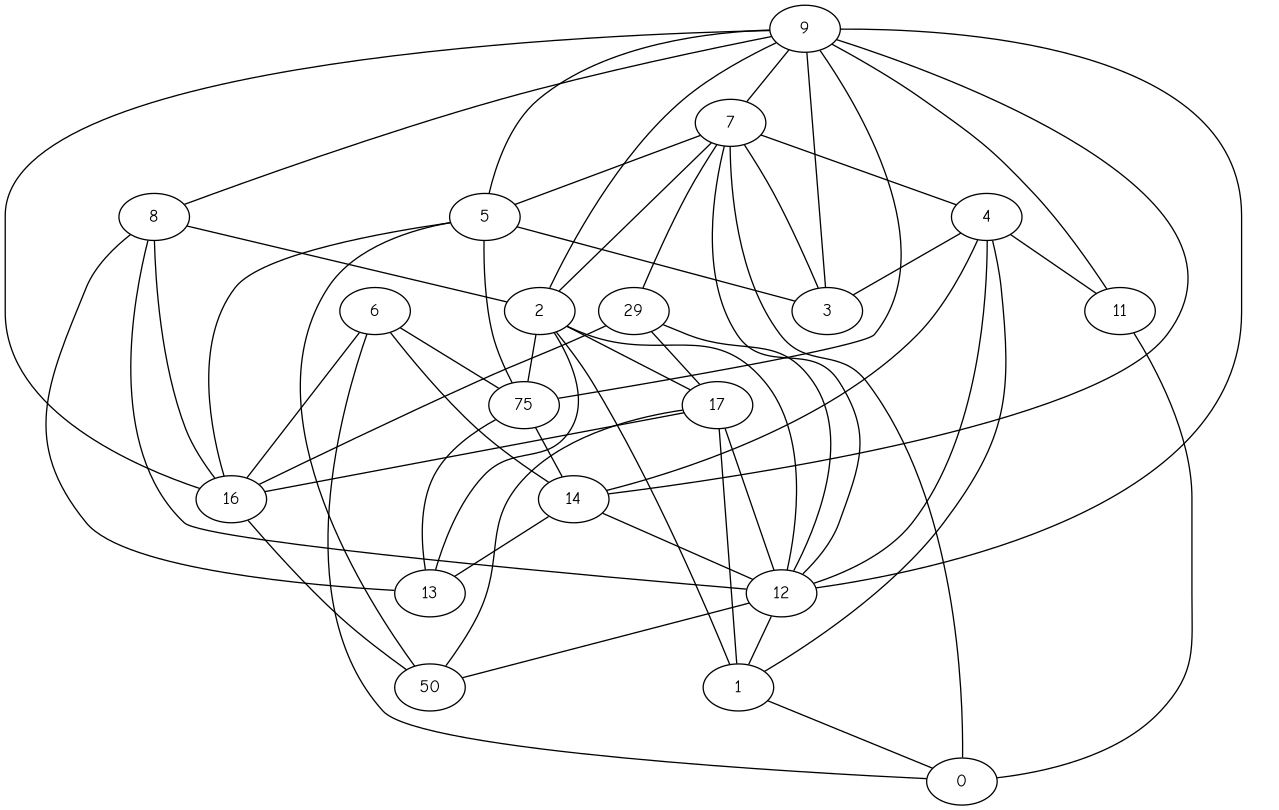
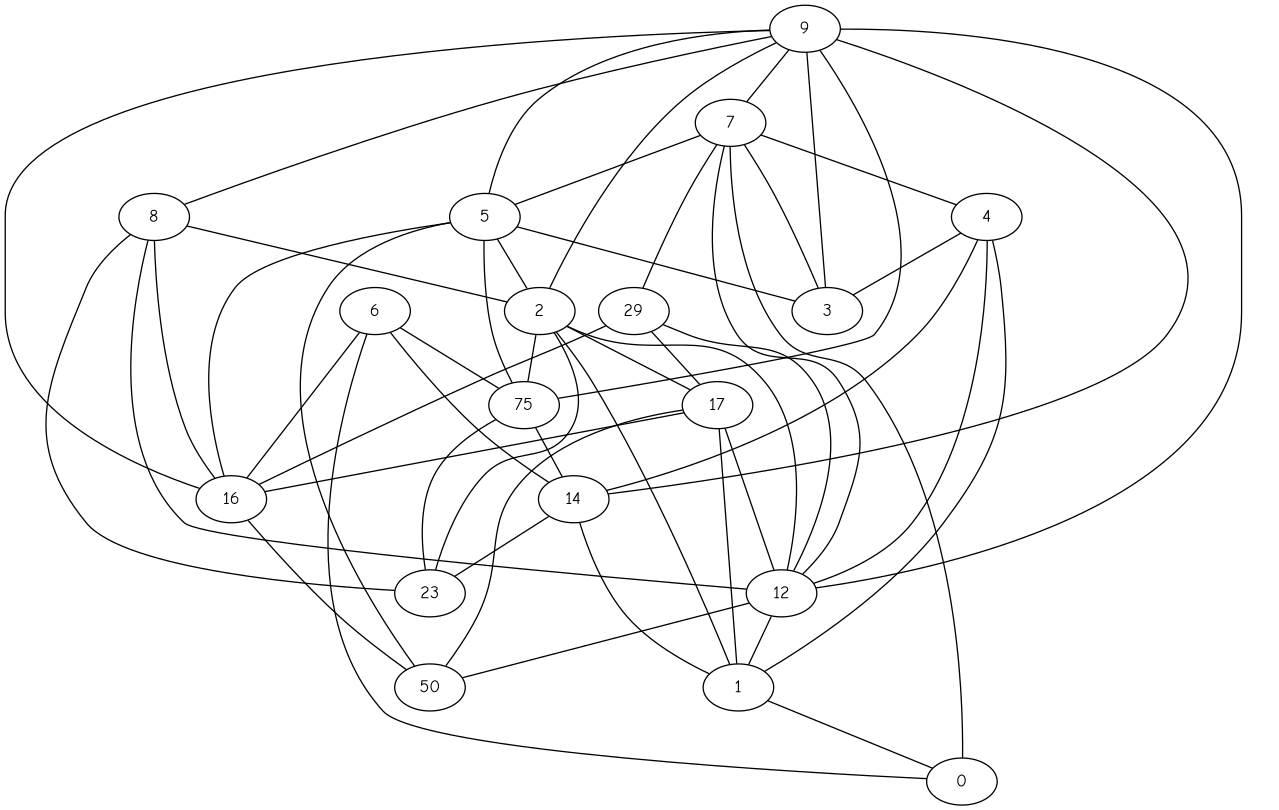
edge "7" -- "2": now "5" -- "2"
node "11": removed
edge "14" -- "12": now "14" -- "1"
node "13": label "13" -> "23"
